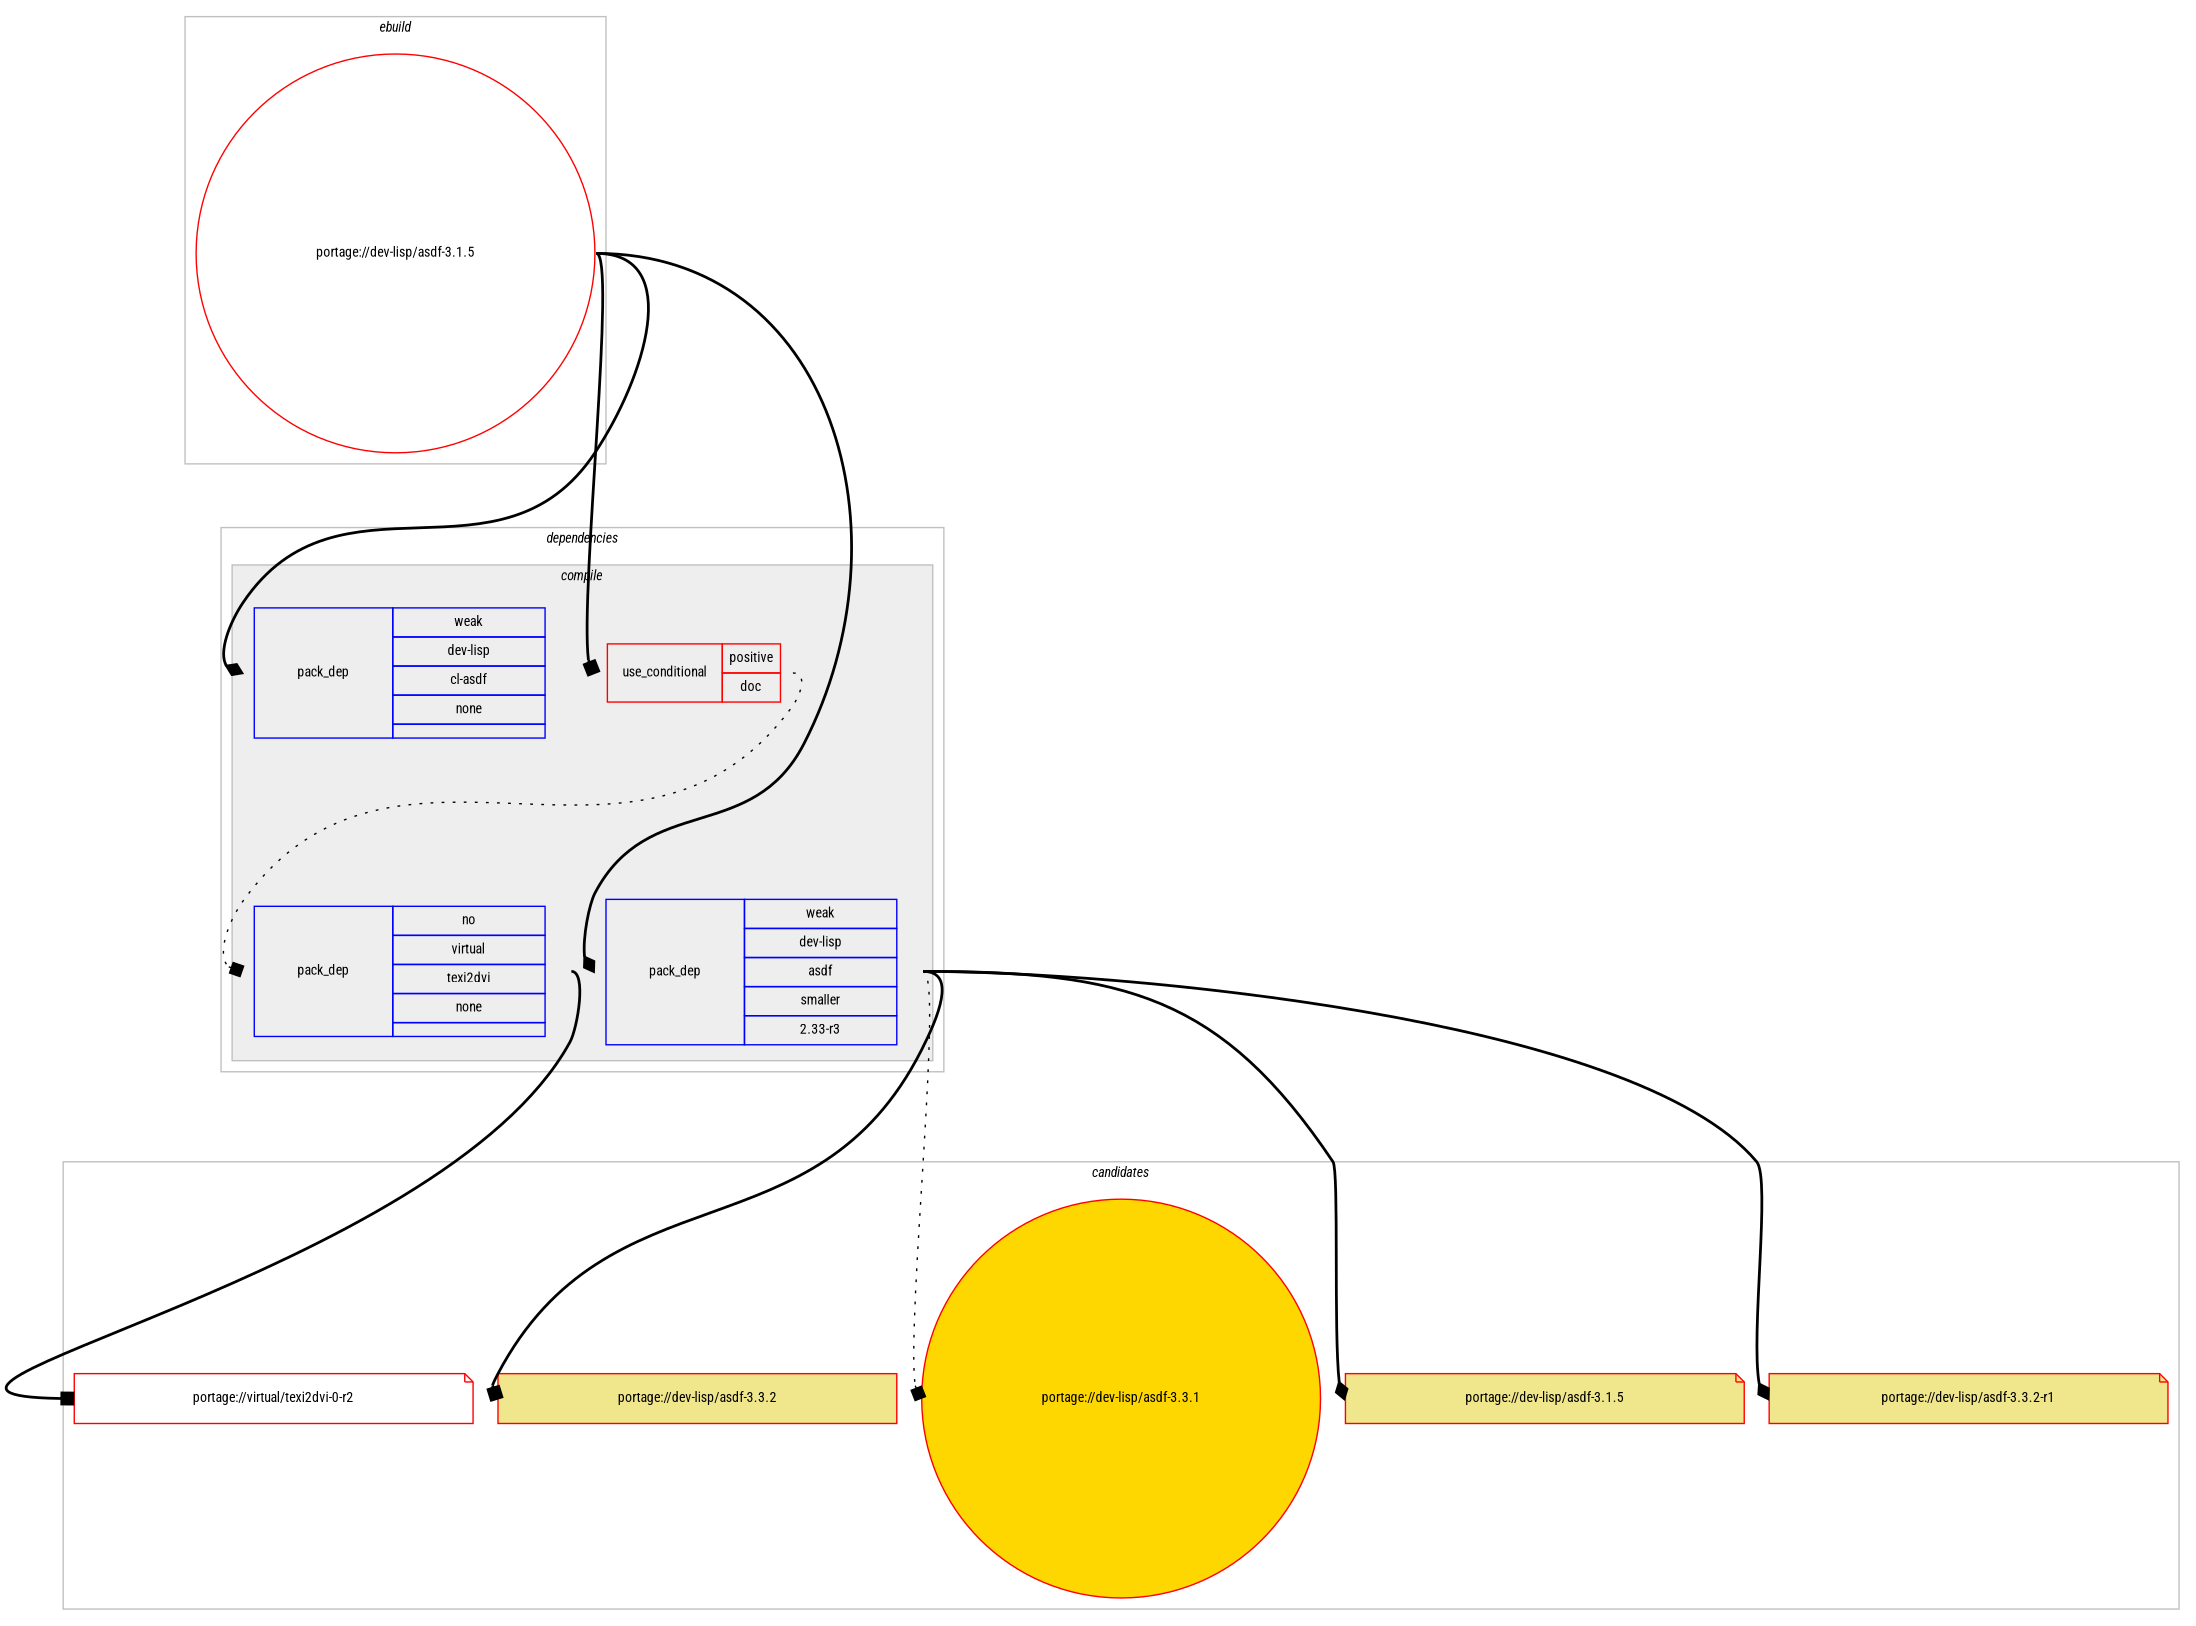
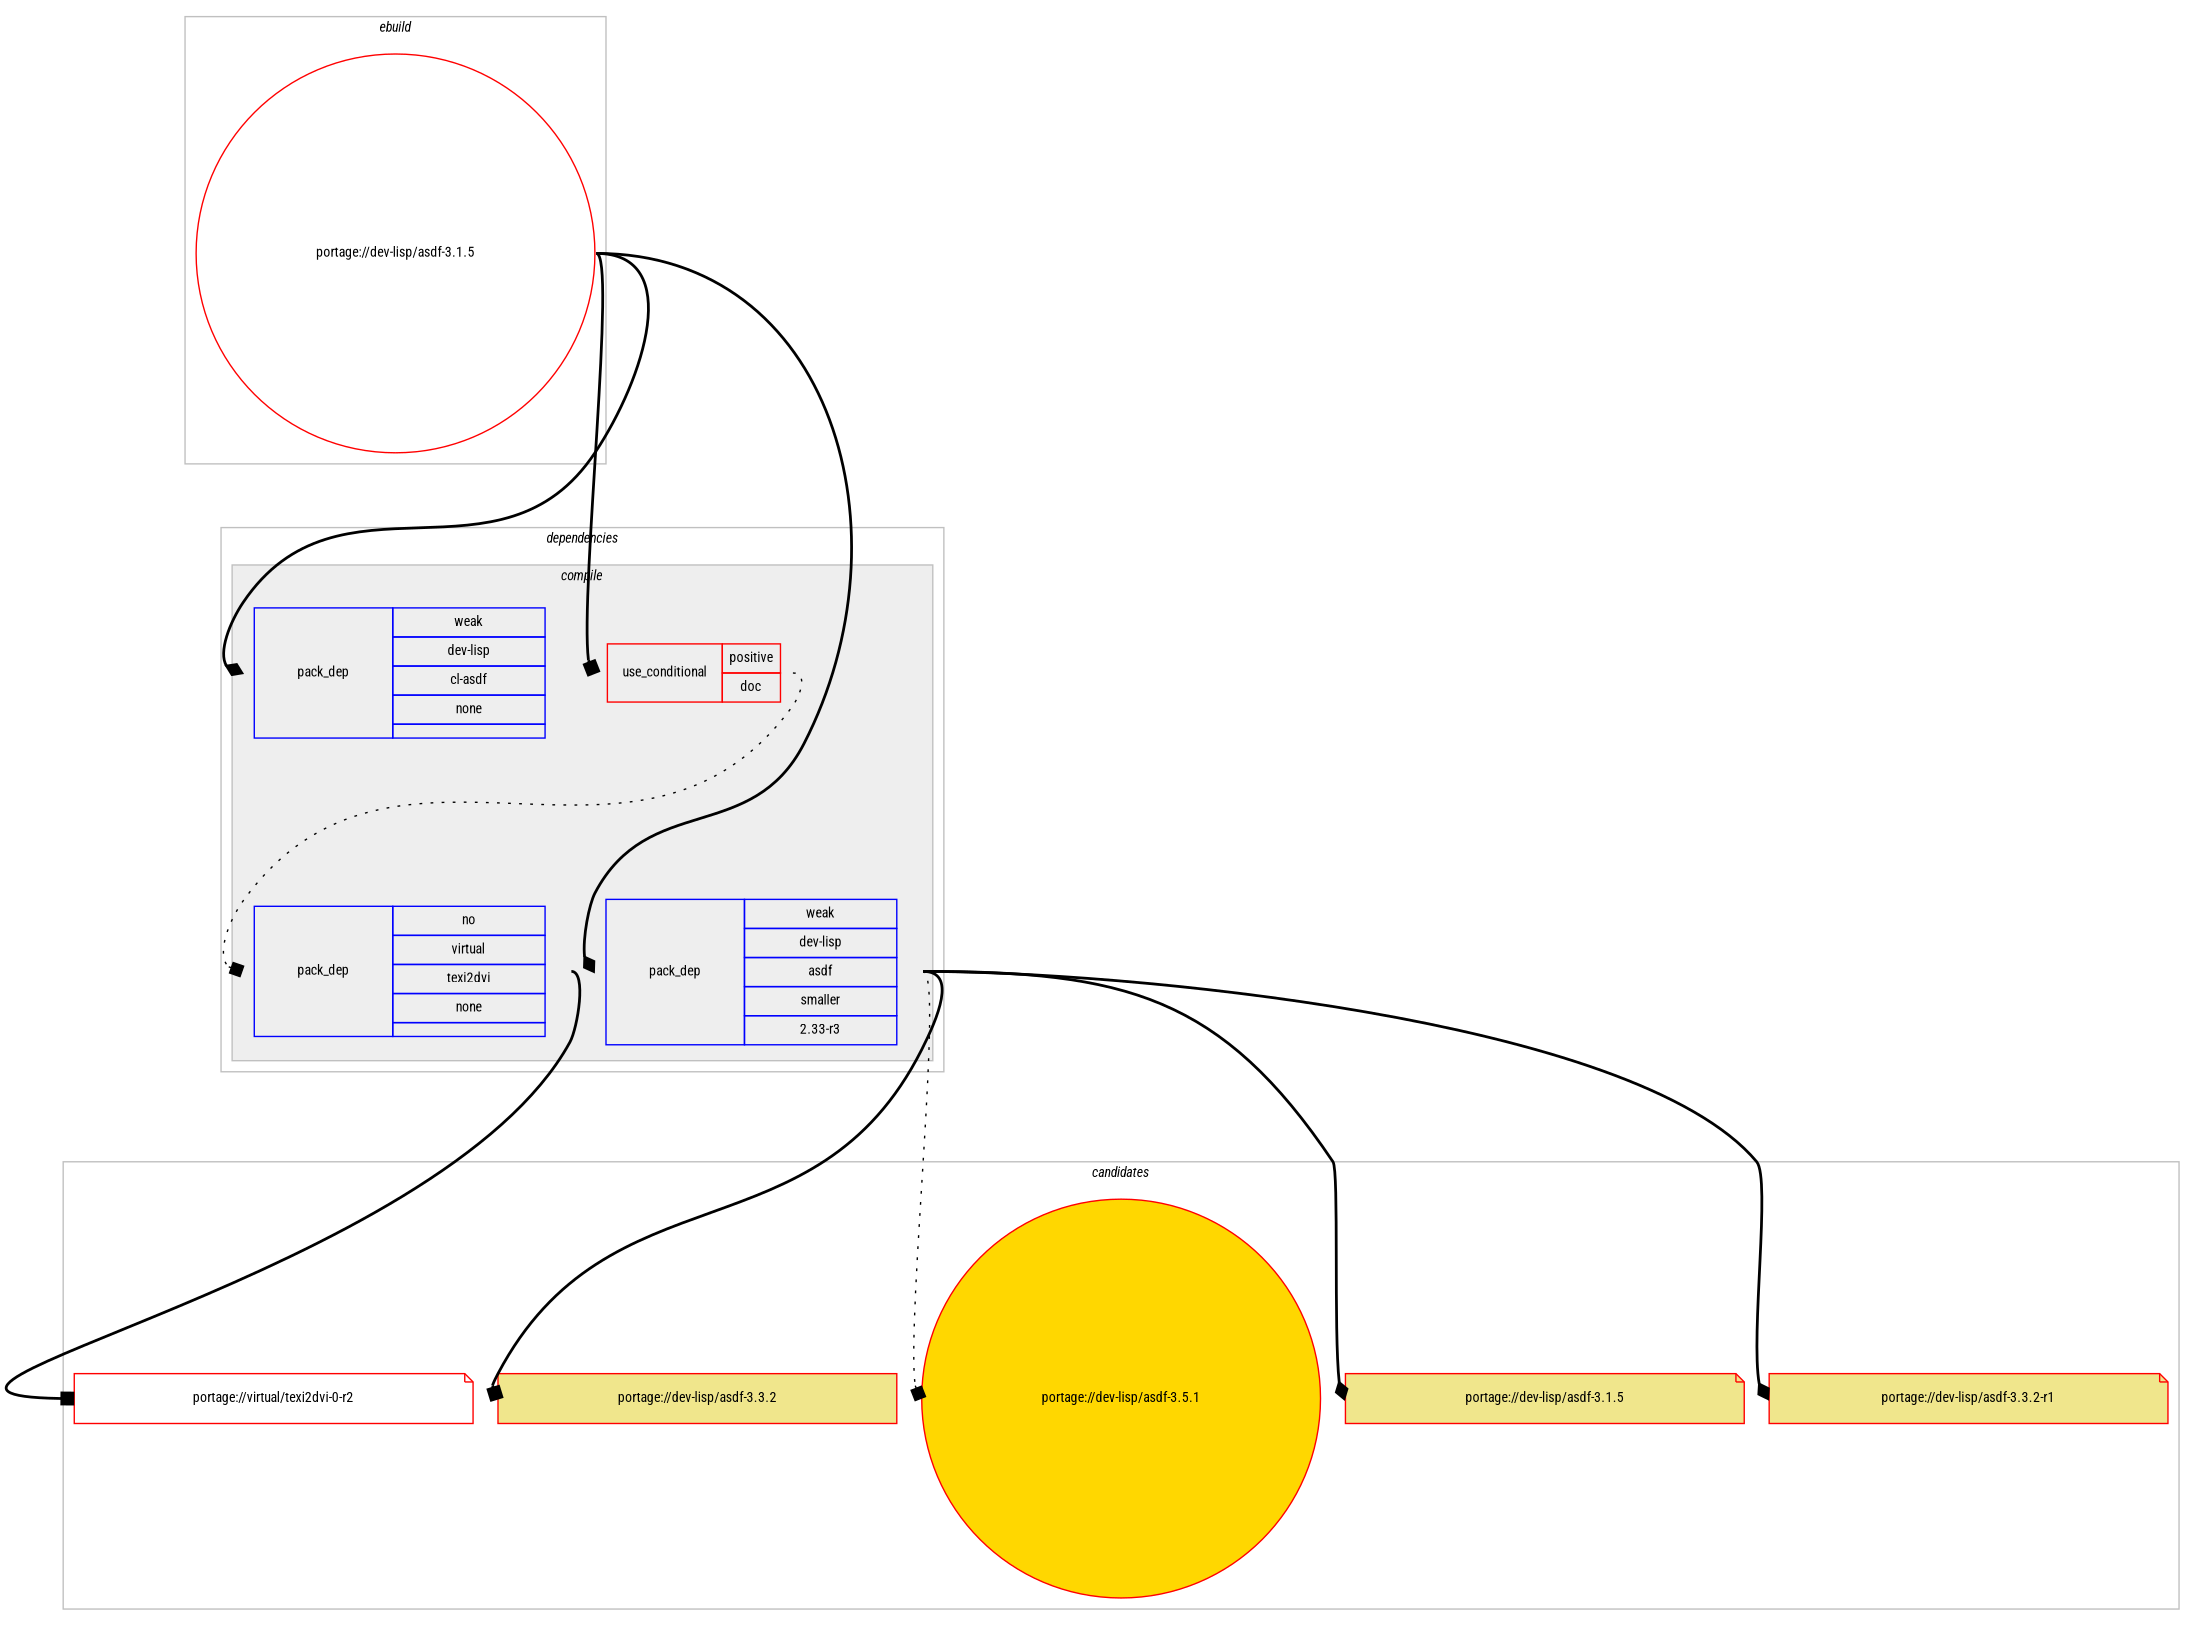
node "portage://dev-lisp/asdf-3.3.1": label "portage://dev-lisp/asdf-3.3.1" -> "portage://dev-lisp/asdf-3.5.1"
